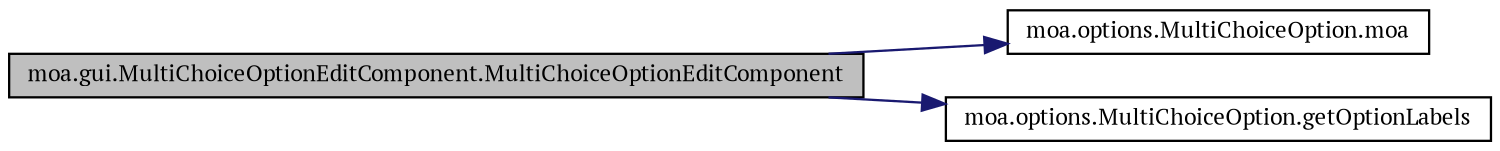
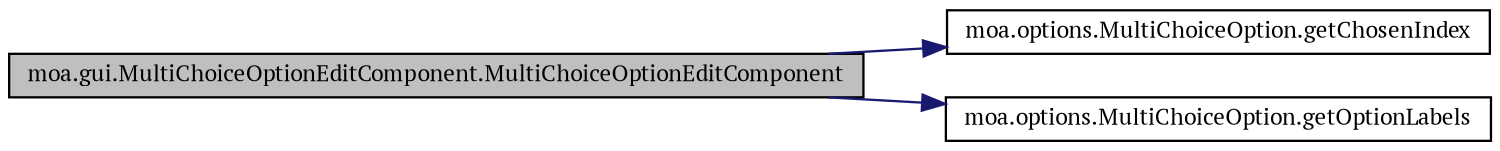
node "moa.options.MultiChoiceOption.moa": label "moa.options.MultiChoiceOption.moa" -> "moa.options.MultiChoiceOption.getChosenIndex"
